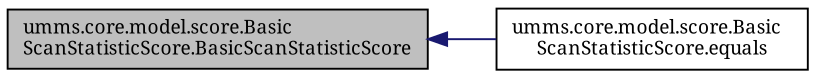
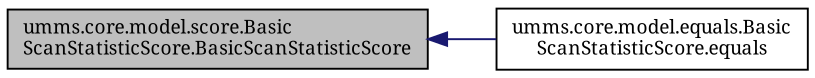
node "umms.core.model.score.Basic ScanStatisticScore.equals": label "umms.core.model.score.Basic ScanStatisticScore.equals" -> "umms.core.model.equals.Basic ScanStatisticScore.equals"
